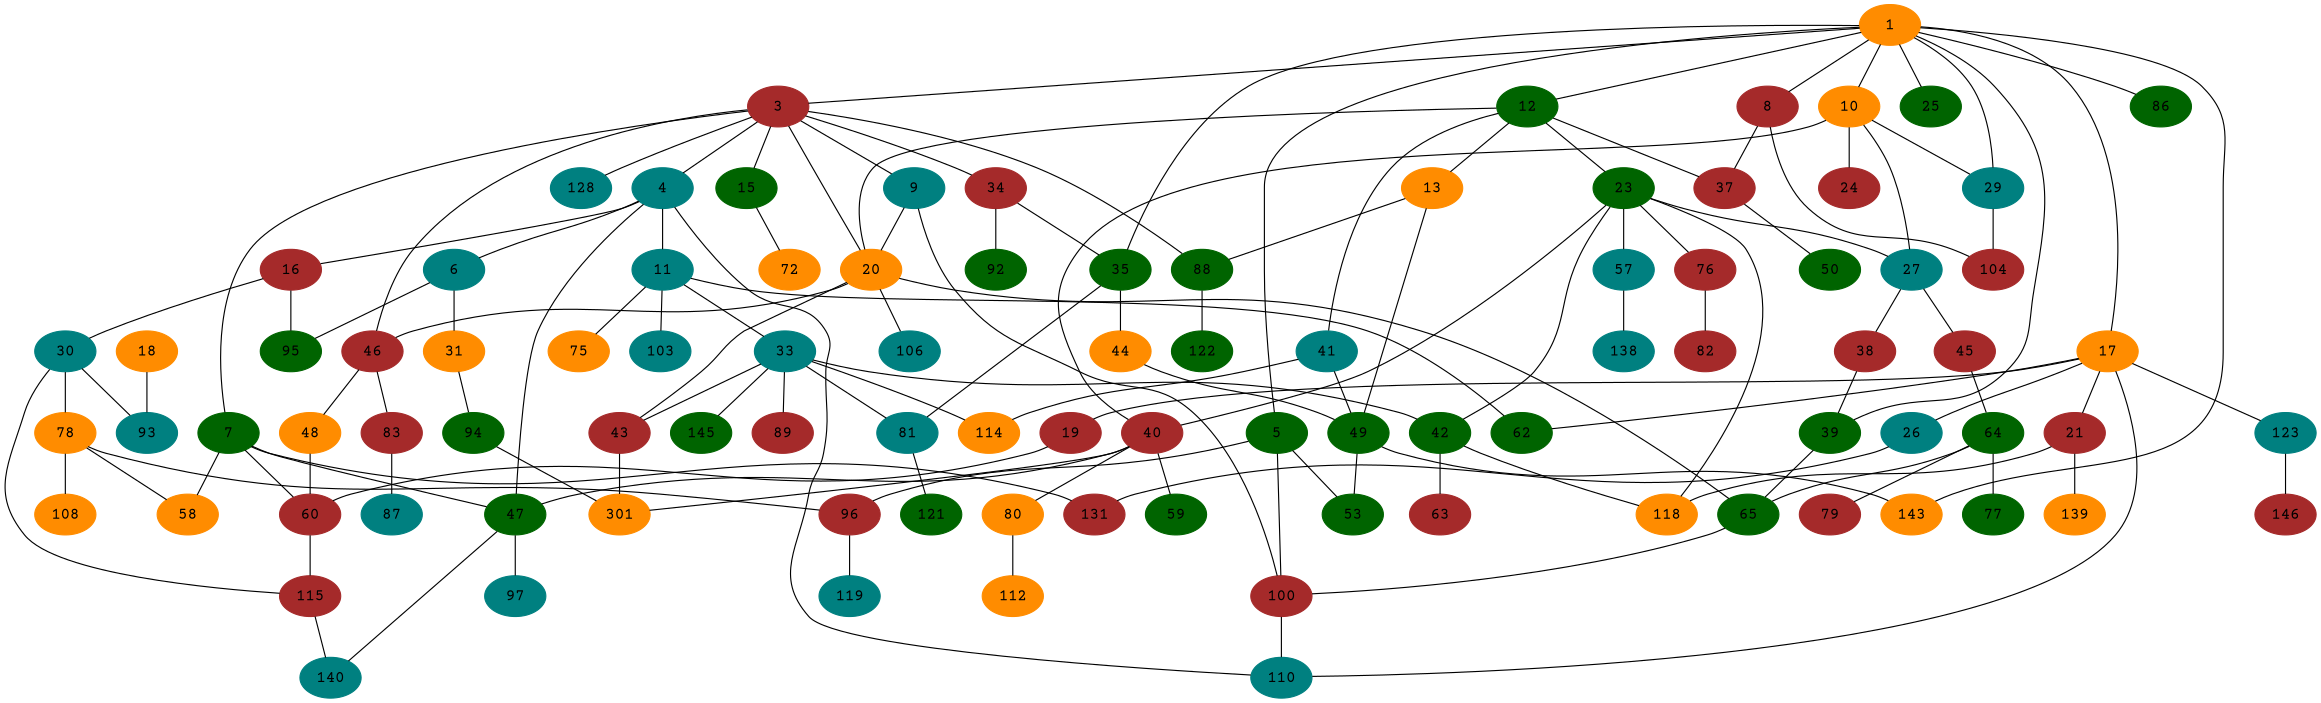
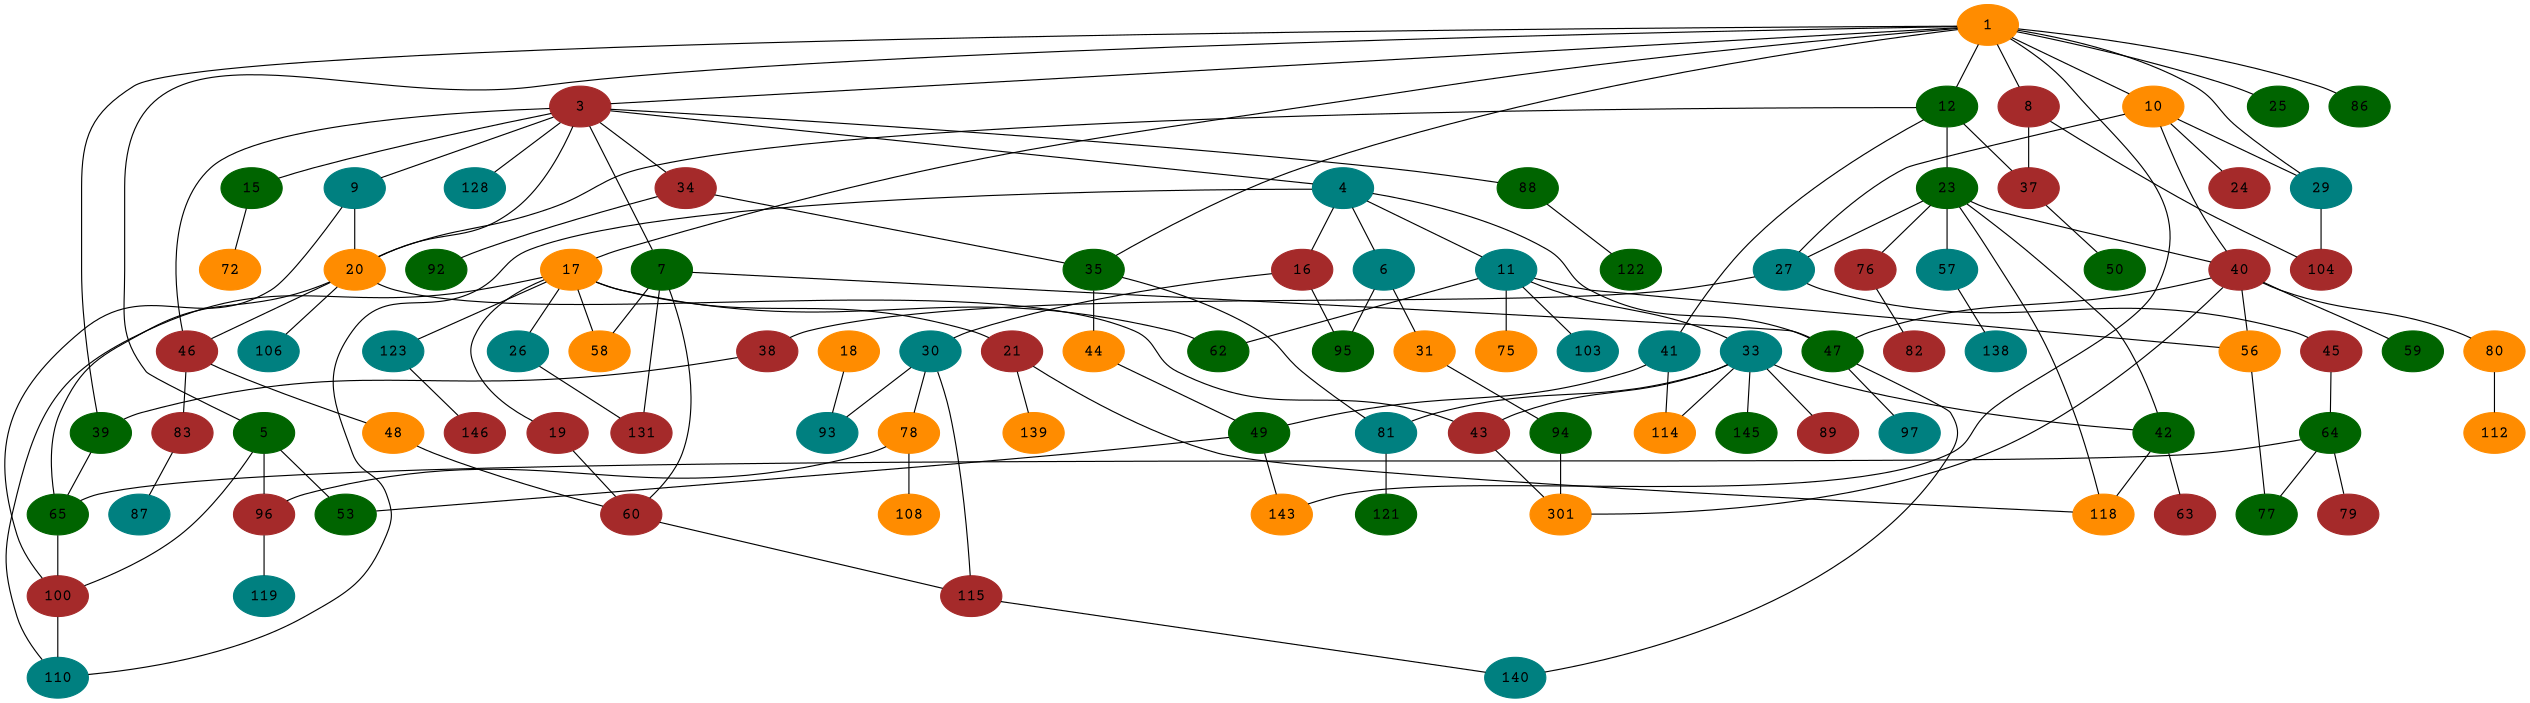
node "13": removed
node "56": added
edge "78" -- "58": now "17" -- "58"
